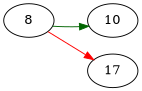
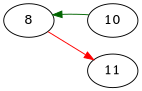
edge "8" -> "10": reversed
node "17": label "17" -> "11"
